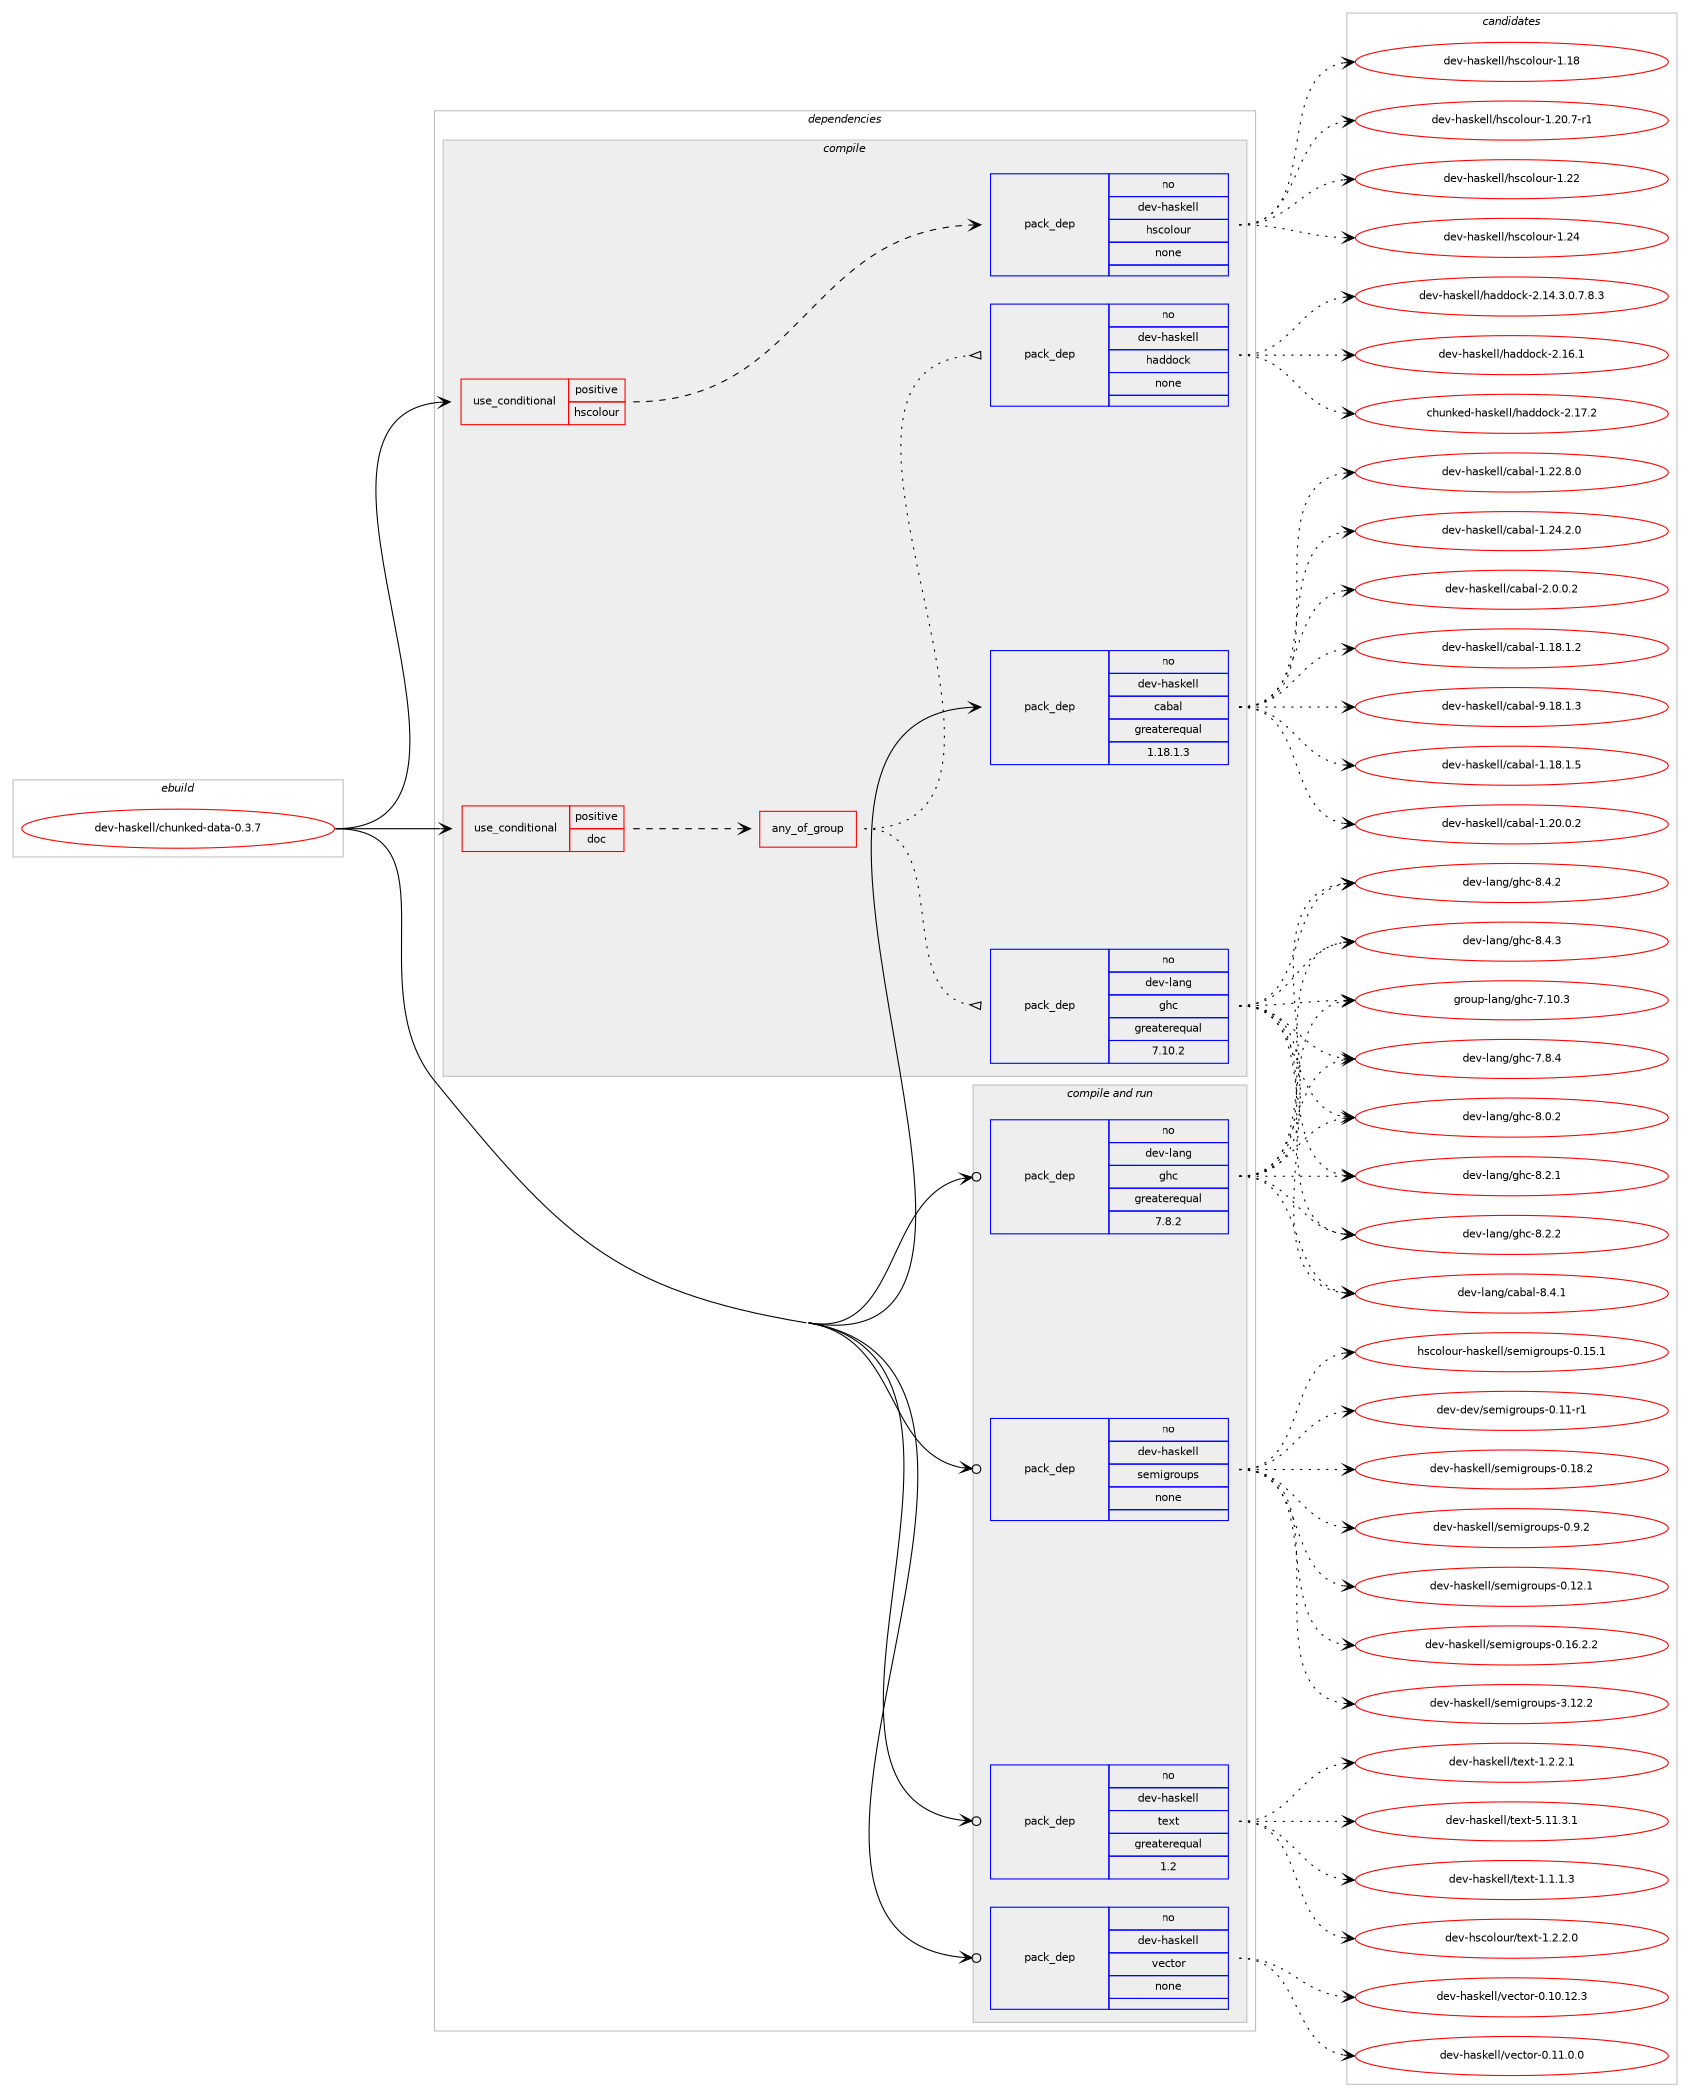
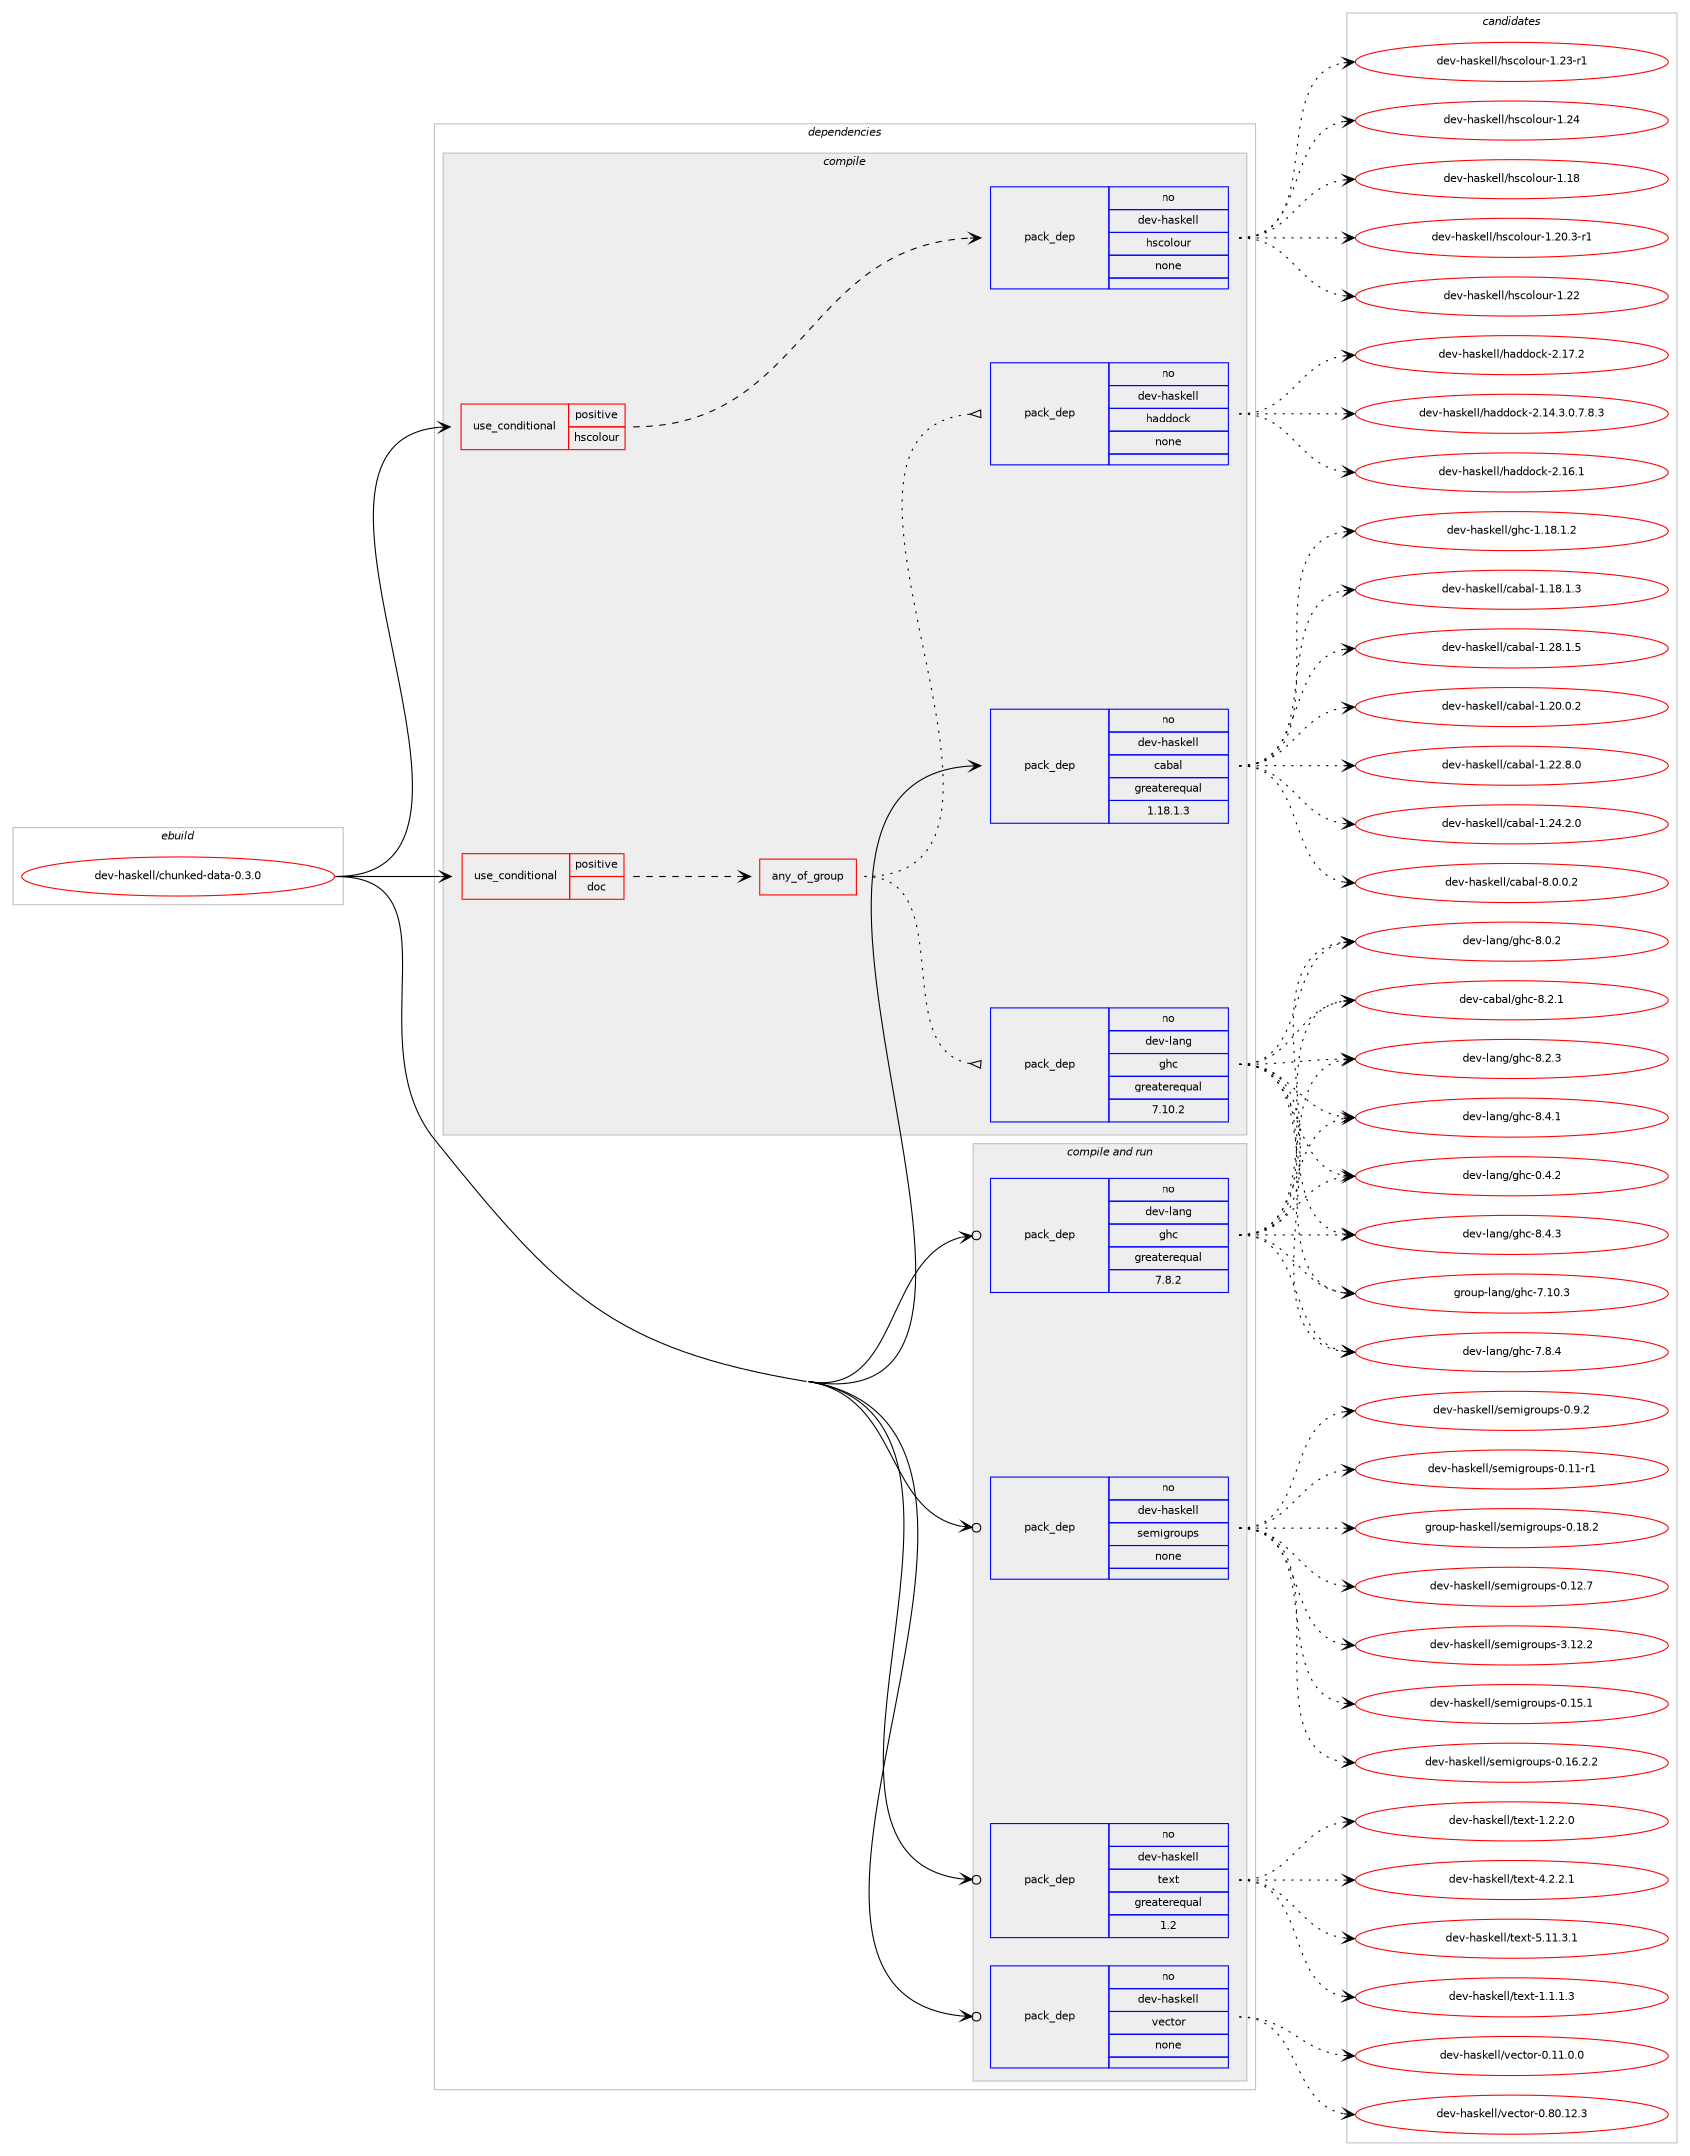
node "dev-haskell/hscolour-1.23-r1": added
node "dev-haskell/hscolour-1.20.7-r1": label "dev-haskell/hscolour-1.20.7-r1" -> "dev-haskell/hscolour-1.20.3-r1"
node "chunked-haskell/haddock-2.17.2": label "chunked-haskell/haddock-2.17.2" -> "dev-haskell/haddock-2.17.2"
node "dev-haskell/cabal-2.0.0.2": label "dev-haskell/cabal-2.0.0.2" -> "dev-haskell/cabal-8.0.0.2"
node "dev-haskell/cabal-1.18.1.2": label "dev-haskell/cabal-1.18.1.2" -> "dev-haskell/ghc-1.18.1.2"
node "dev-haskell/cabal-9.18.1.3": label "dev-haskell/cabal-9.18.1.3" -> "dev-haskell/cabal-1.18.1.3"
node "dev-haskell/cabal-1.18.1.5": label "dev-haskell/cabal-1.18.1.5" -> "dev-haskell/cabal-1.28.1.5"
node "dev-haskell/chunked-data-0.3.7": label "dev-haskell/chunked-data-0.3.7" -> "dev-haskell/chunked-data-0.3.0"
node "dev-lang/ghc-8.4.2": label "dev-lang/ghc-8.4.2" -> "dev-lang/ghc-0.4.2"
node "dev-lang/ghc-8.2.1": label "dev-lang/ghc-8.2.1" -> "dev-cabal/ghc-8.2.1"
node "dev-lang/ghc-8.2.2": label "dev-lang/ghc-8.2.2" -> "dev-lang/ghc-8.2.3"
node "dev-lang/cabal-8.4.1": label "dev-lang/cabal-8.4.1" -> "dev-lang/ghc-8.4.1"
node "hscolour-haskell/semigroups-0.15.1": label "hscolour-haskell/semigroups-0.15.1" -> "dev-haskell/semigroups-0.15.1"
node "dev-dev/semigroups-0.11-r1": label "dev-dev/semigroups-0.11-r1" -> "dev-haskell/semigroups-0.11-r1"
node "dev-haskell/semigroups-0.18.2": label "dev-haskell/semigroups-0.18.2" -> "group-haskell/semigroups-0.18.2"
node "dev-haskell/semigroups-0.12.1": label "dev-haskell/semigroups-0.12.1" -> "dev-haskell/semigroups-0.12.7"
node "dev-haskell/text-1.2.2.1": label "dev-haskell/text-1.2.2.1" -> "dev-haskell/text-4.2.2.1"
node "dev-hscolour/text-1.2.2.0": label "dev-hscolour/text-1.2.2.0" -> "dev-haskell/text-1.2.2.0"
node "dev-haskell/vector-0.10.12.3": label "dev-haskell/vector-0.10.12.3" -> "dev-haskell/vector-0.80.12.3"
